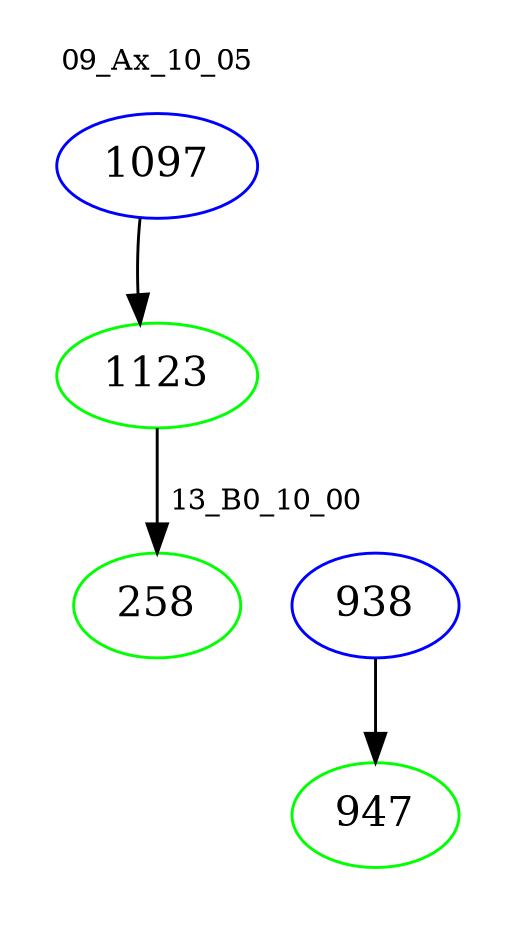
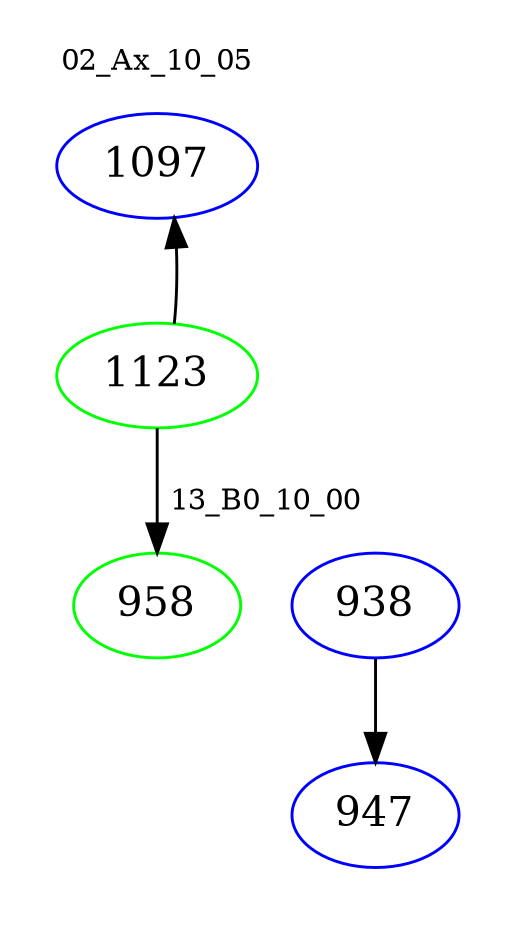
cluster "09_Ax_10_05": label "09_Ax_10_05" -> "02_Ax_10_05"
edge "1097" -> "1123": reversed
node "258": label "258" -> "958"
node "947": color green -> blue
